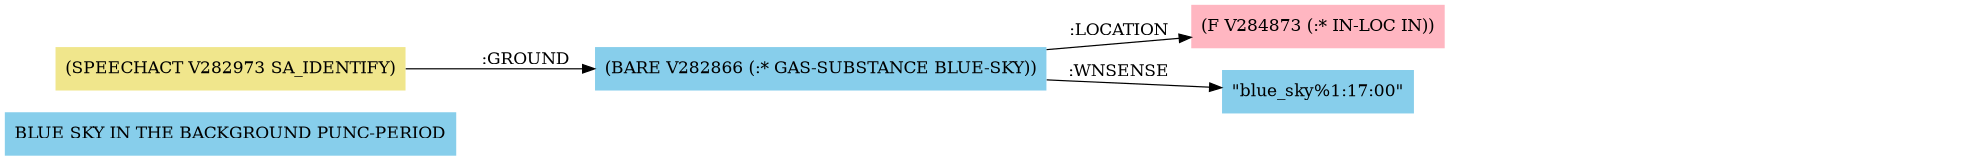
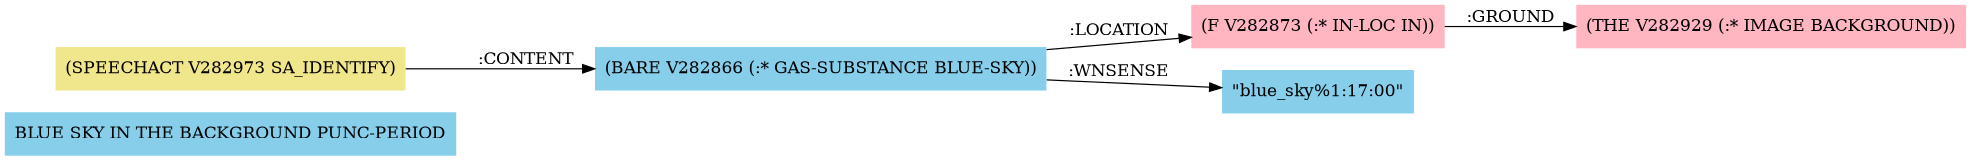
node "(F V284873 (:* IN-LOC IN))": label "(F V284873 (:* IN-LOC IN))" -> "(F V282873 (:* IN-LOC IN))"
node "(THE V282929 (:* IMAGE BACKGROUND))": added
edge "(SPEECHACT V282973 SA_IDENTIFY)" -> "(BARE V282866 (:* GAS-SUBSTANCE BLUE-SKY))": label ":GROUND" -> ":CONTENT"
